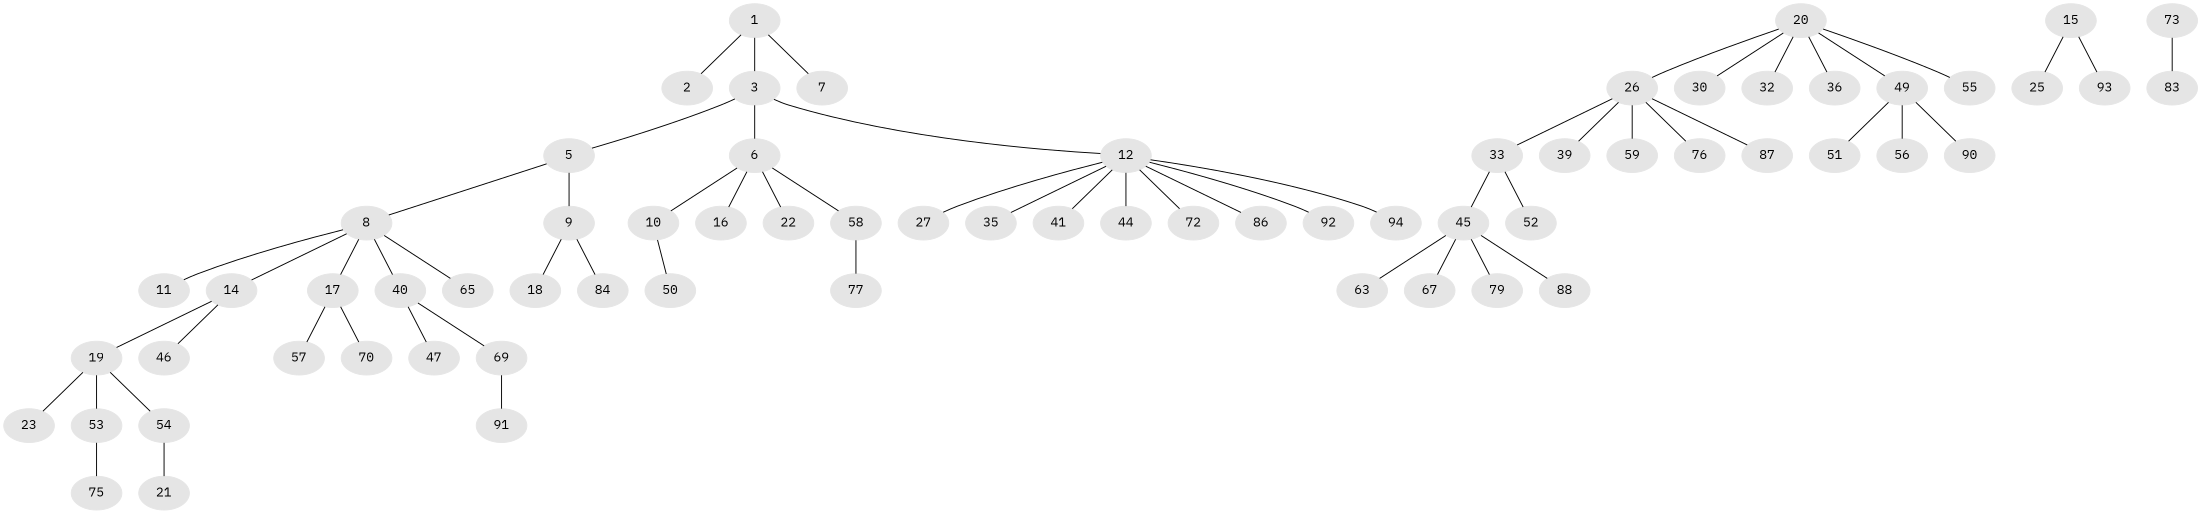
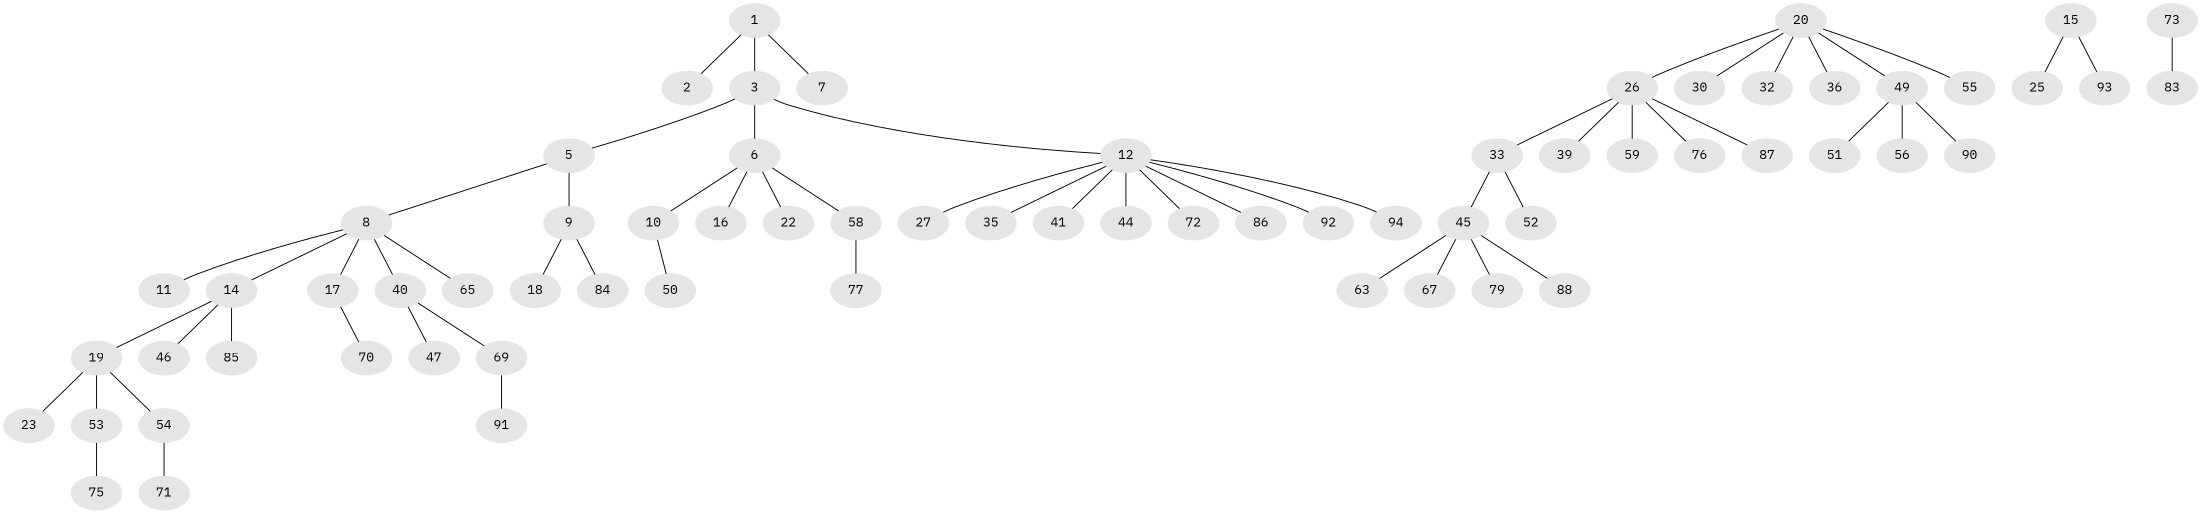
node "85": added
node "57": removed
node "21": label "21" -> "71"
